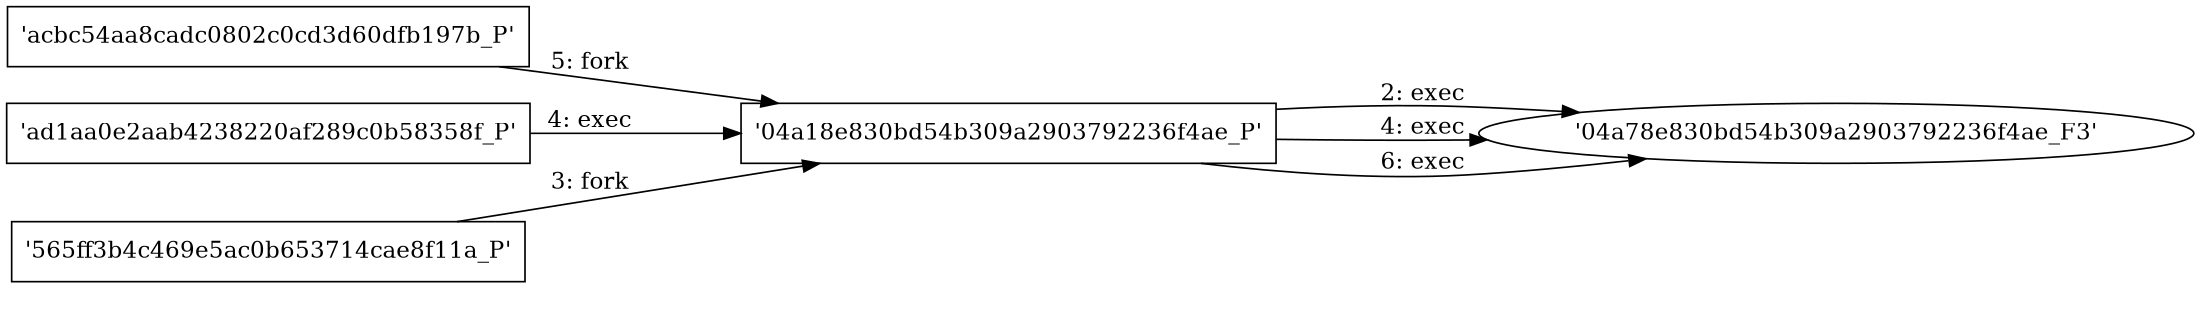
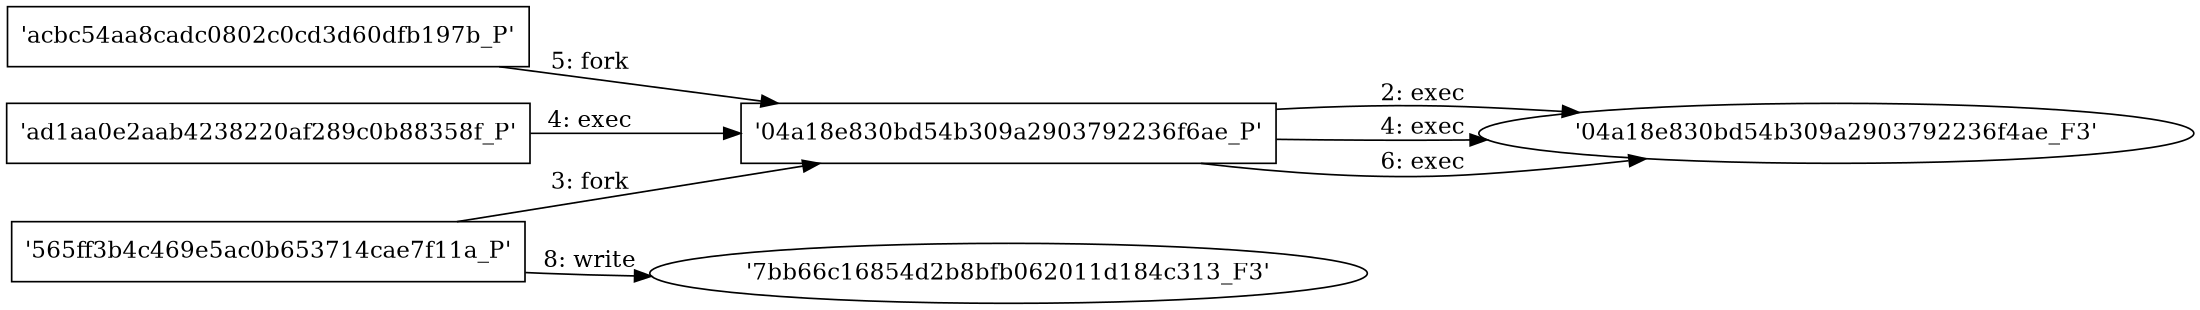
node "'ad1aa0e2aab4238220af289c0b58358f_P'": label "'ad1aa0e2aab4238220af289c0b58358f_P'" -> "'ad1aa0e2aab4238220af289c0b88358f_P'"
node "'04a18e830bd54b309a2903792236f4ae_P'": label "'04a18e830bd54b309a2903792236f4ae_P'" -> "'04a18e830bd54b309a2903792236f6ae_P'"
node "'04a78e830bd54b309a2903792236f4ae_F3'": label "'04a78e830bd54b309a2903792236f4ae_F3'" -> "'04a18e830bd54b309a2903792236f4ae_F3'"
node "'565ff3b4c469e5ac0b653714cae8f11a_P'": label "'565ff3b4c469e5ac0b653714cae8f11a_P'" -> "'565ff3b4c469e5ac0b653714cae7f11a_P'"
node "'7bb66c16854d2b8bfb062011d184c313_F3'": added
